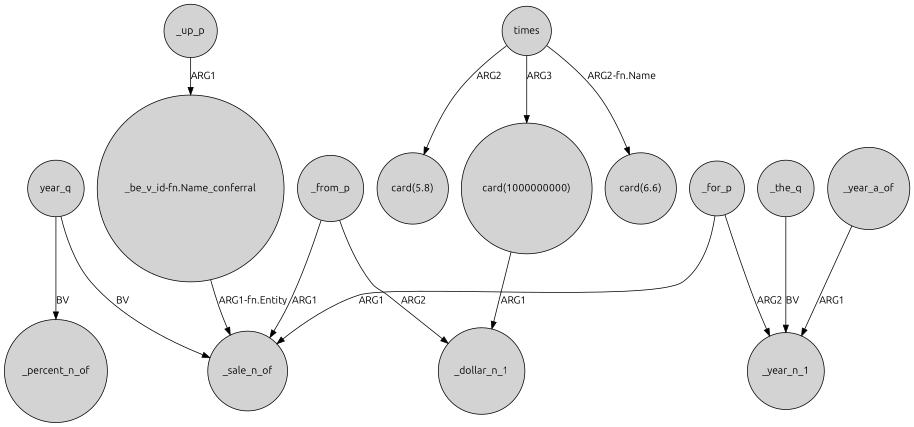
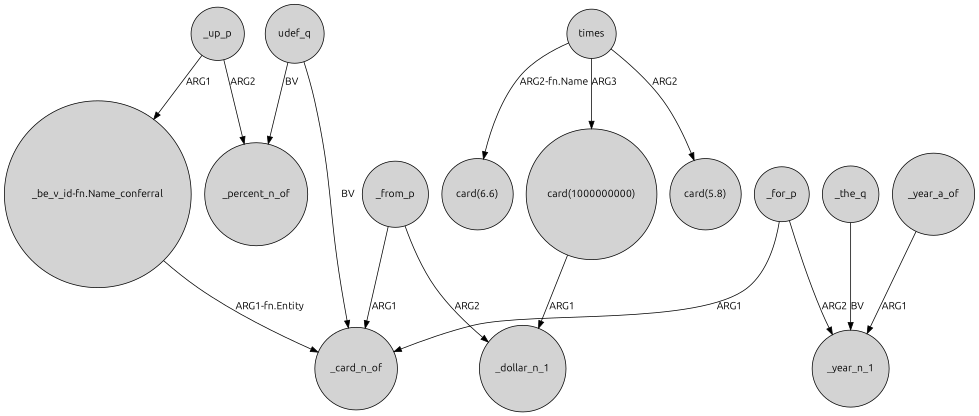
edge "_up_p" -> "_percent_n_of": added, label "ARG2"
node "year_q": label "year_q" -> "udef_q"
node "_sale_n_of": label "_sale_n_of" -> "_card_n_of"
